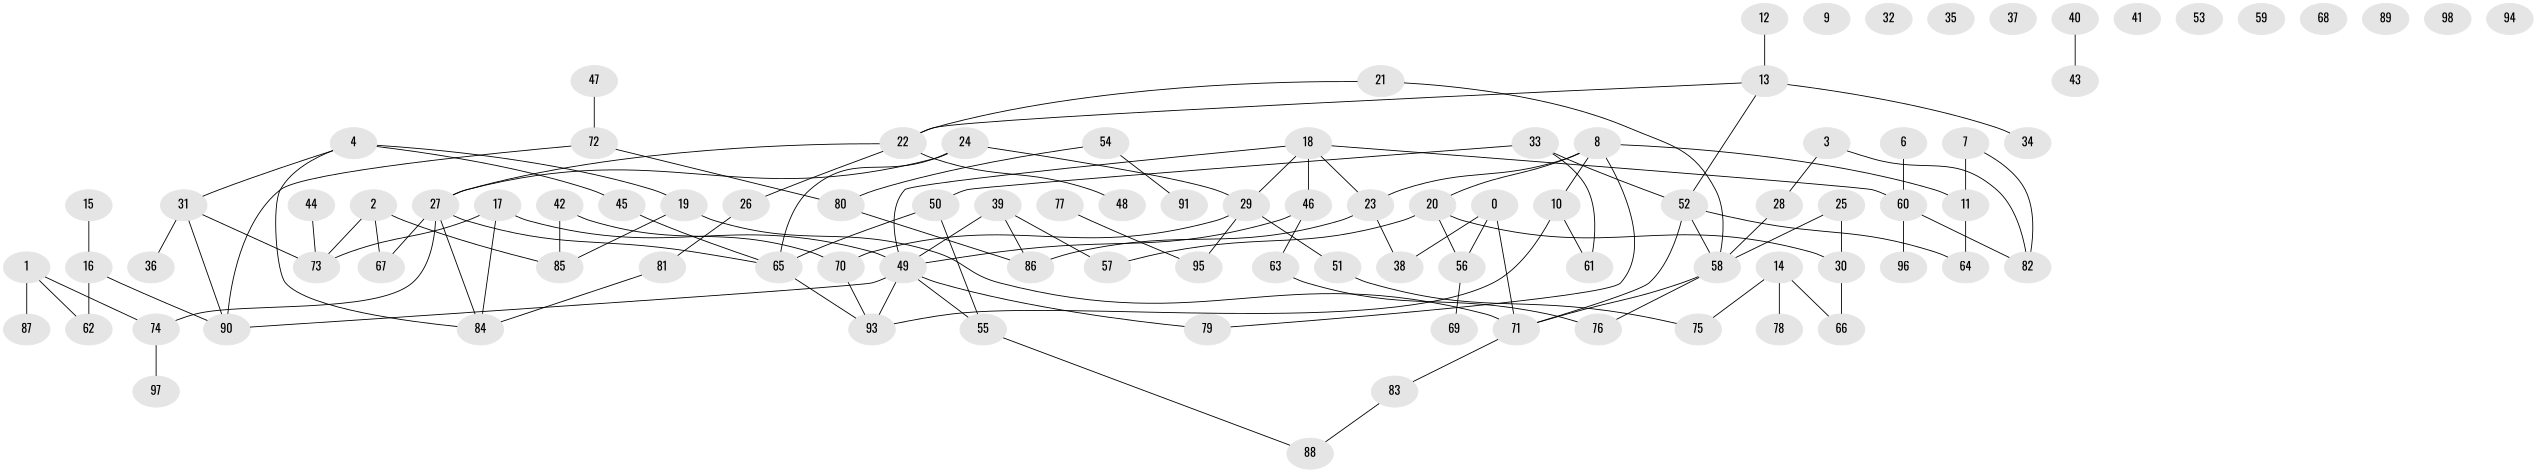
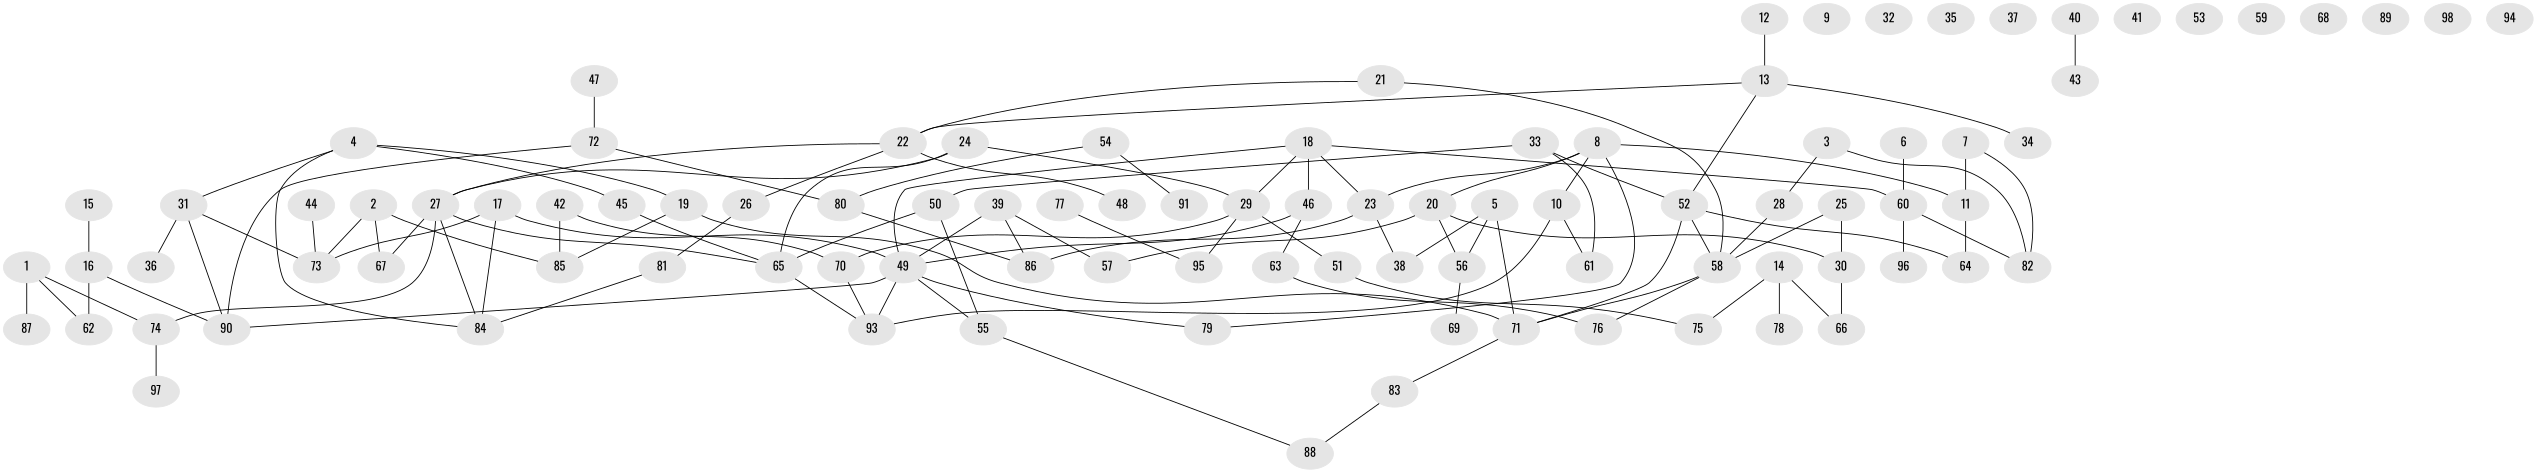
node "0": label "0" -> "5"
